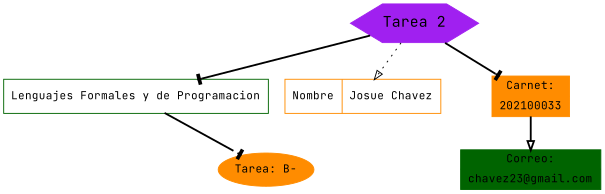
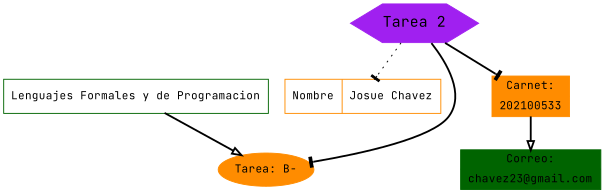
edge "Tarea 2" -> "Lenguajes Formales y de Programacion": now "Tarea 2" -> "Tarea: B-"
edge "Tarea 2" -> "Nombre": arrowhead onormal -> tee
node "Carnet:": text "202100033" -> "202100533"
edge "Lenguajes Formales y de Programacion" -> "Tarea: B-": arrowhead tee -> onormal
